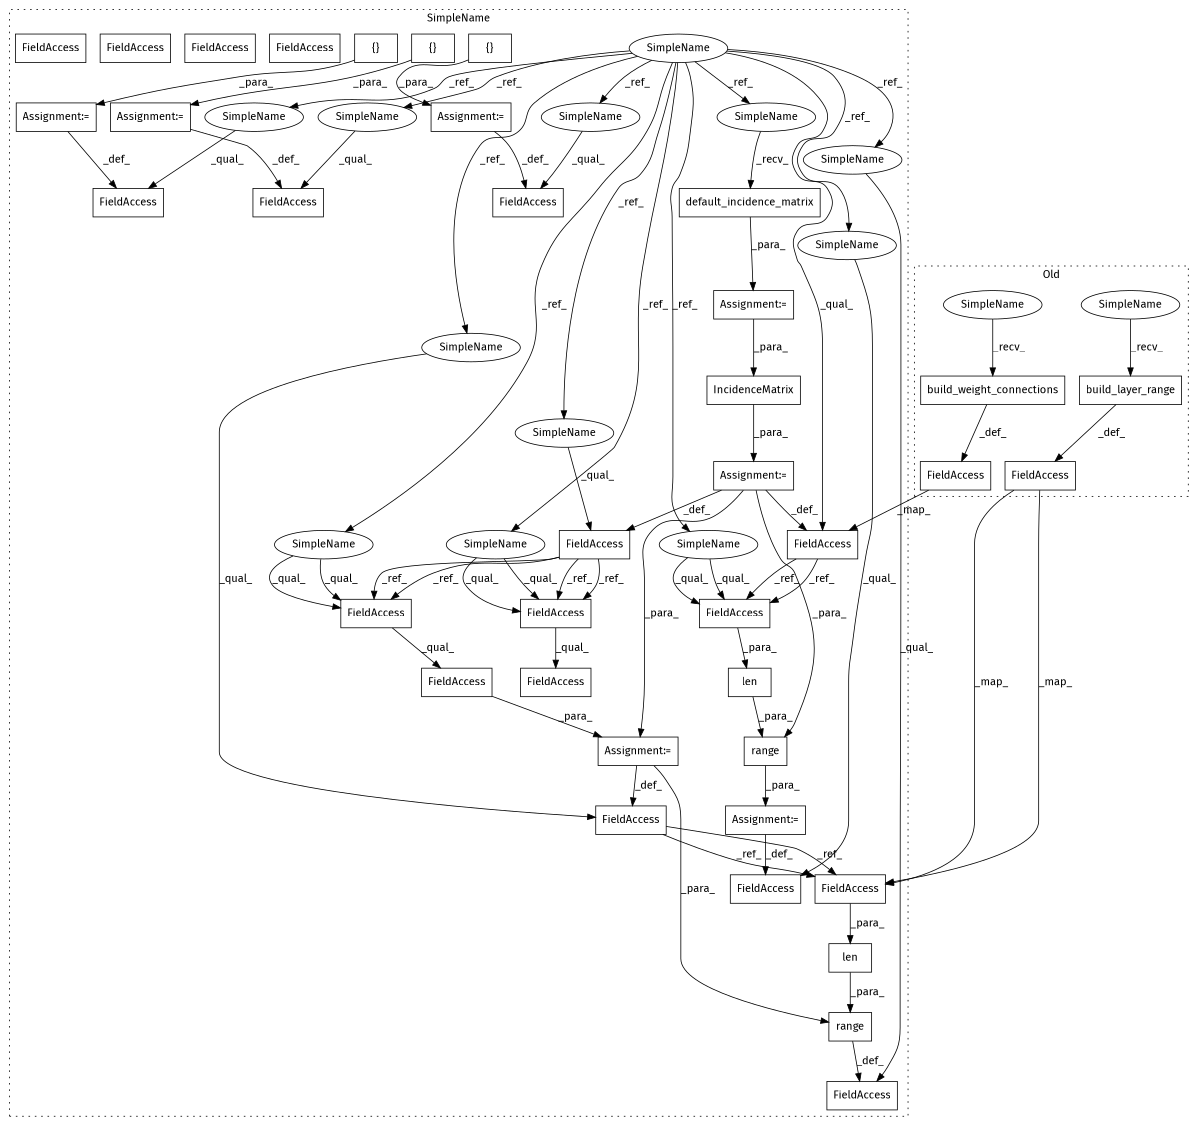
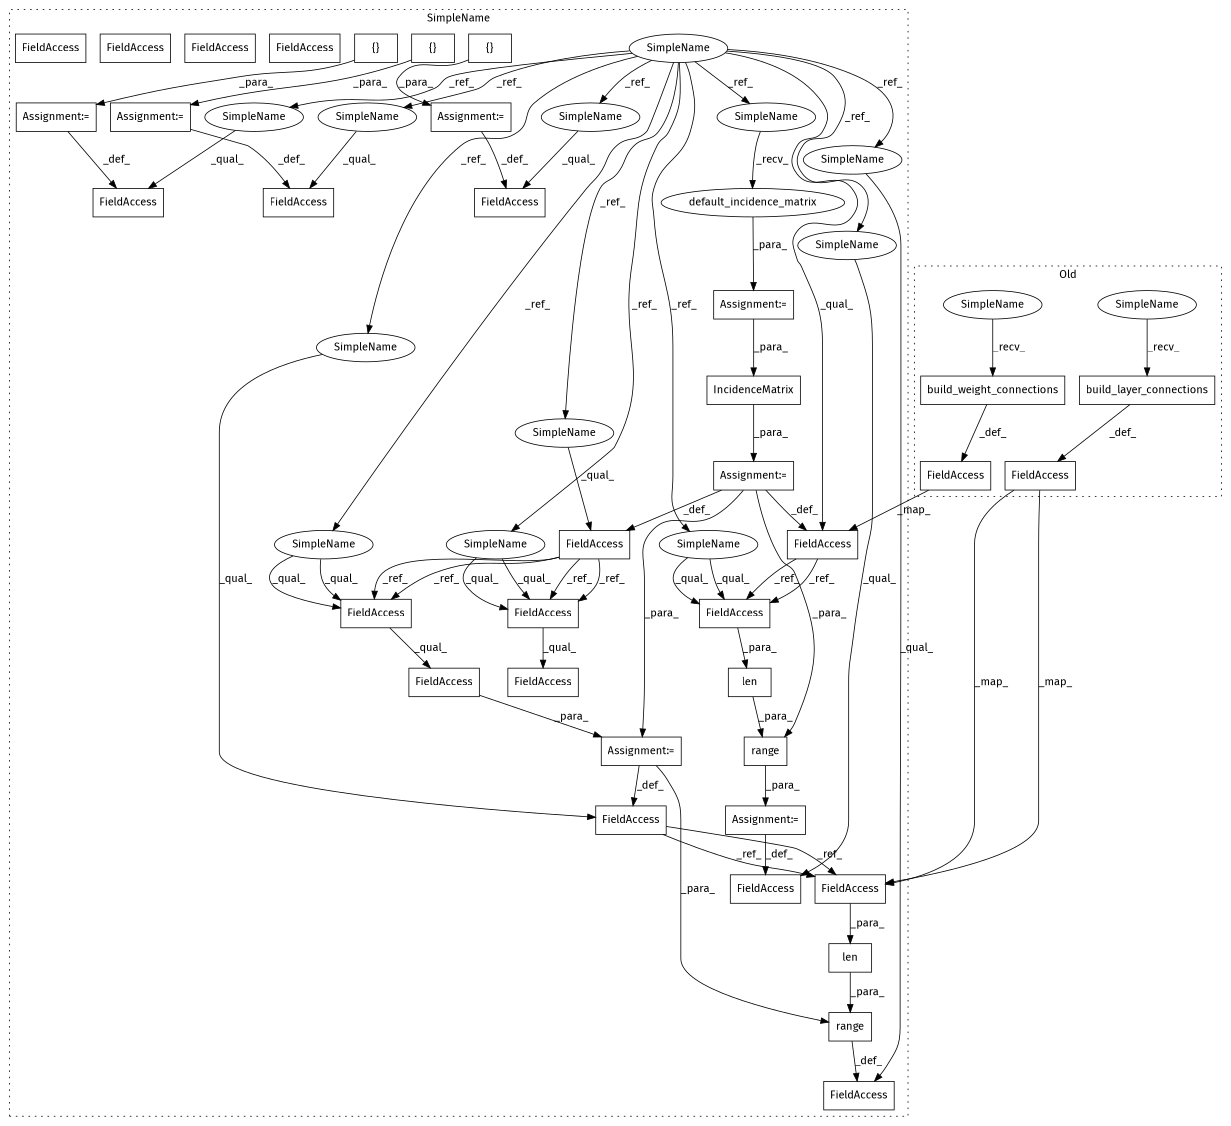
node "default_incidence_matrix": shape box -> ellipse
node "build_layer_range": label "build_layer_range" -> "build_layer_connections"
